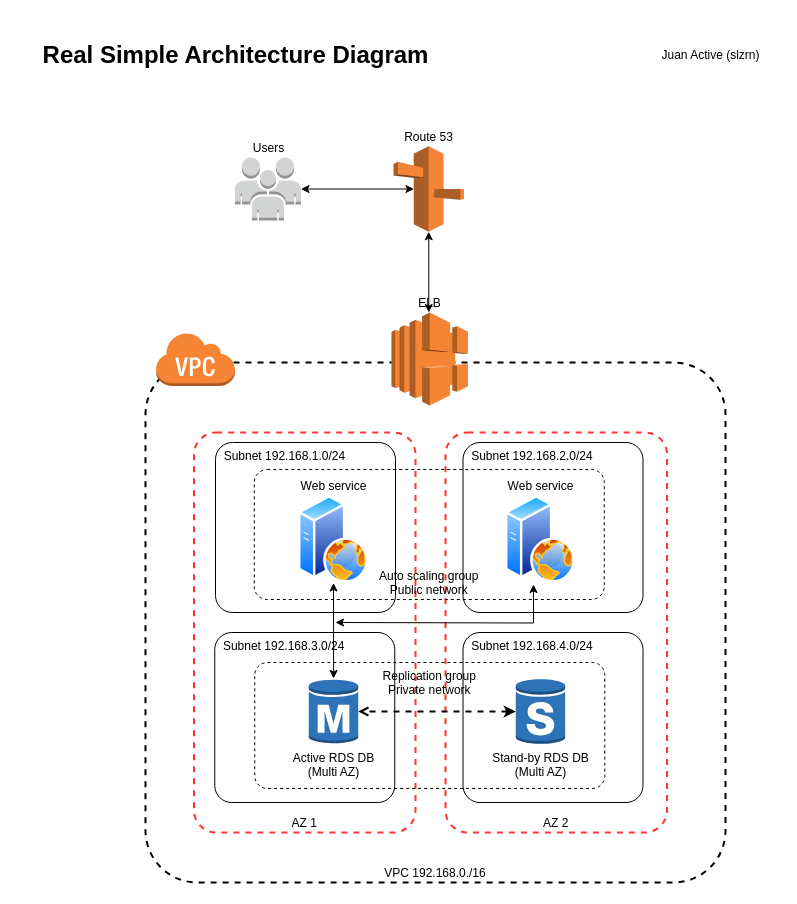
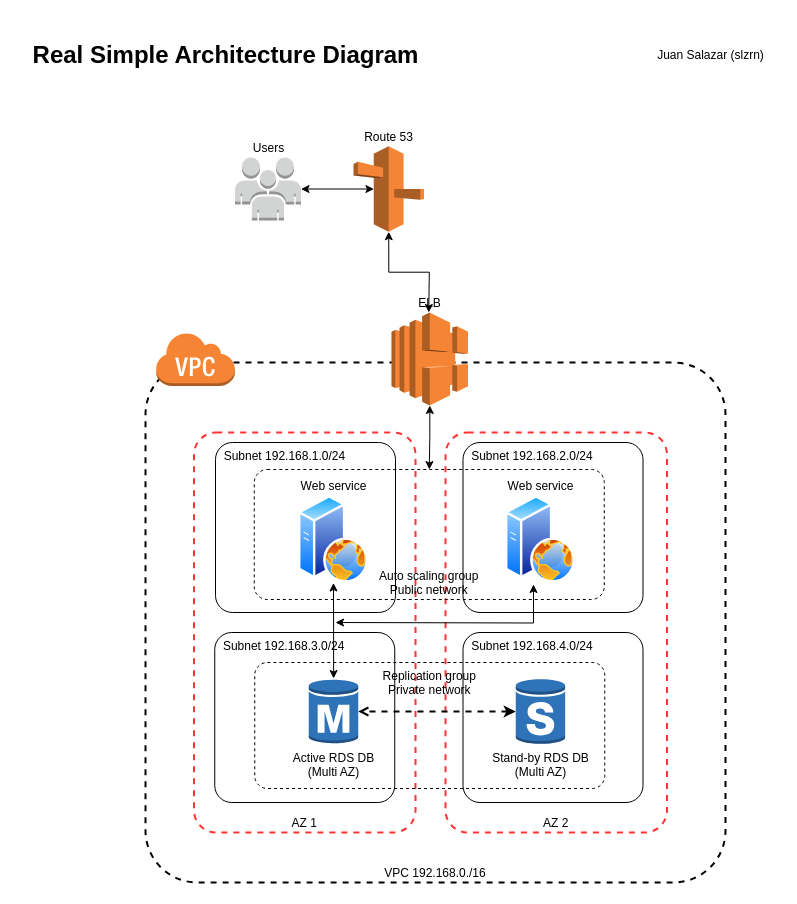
node "Real Simple Architecture Diagram": moved (236, 56) -> (226, 56)
node "Juan Active (slzrn)": label "Juan Active (slzrn)" -> "Juan Salazar (slzrn)"
node "Route 53": moved (429, 189) -> (389, 189)
edge "ELB" -- "Auto scaling group Public network": added
